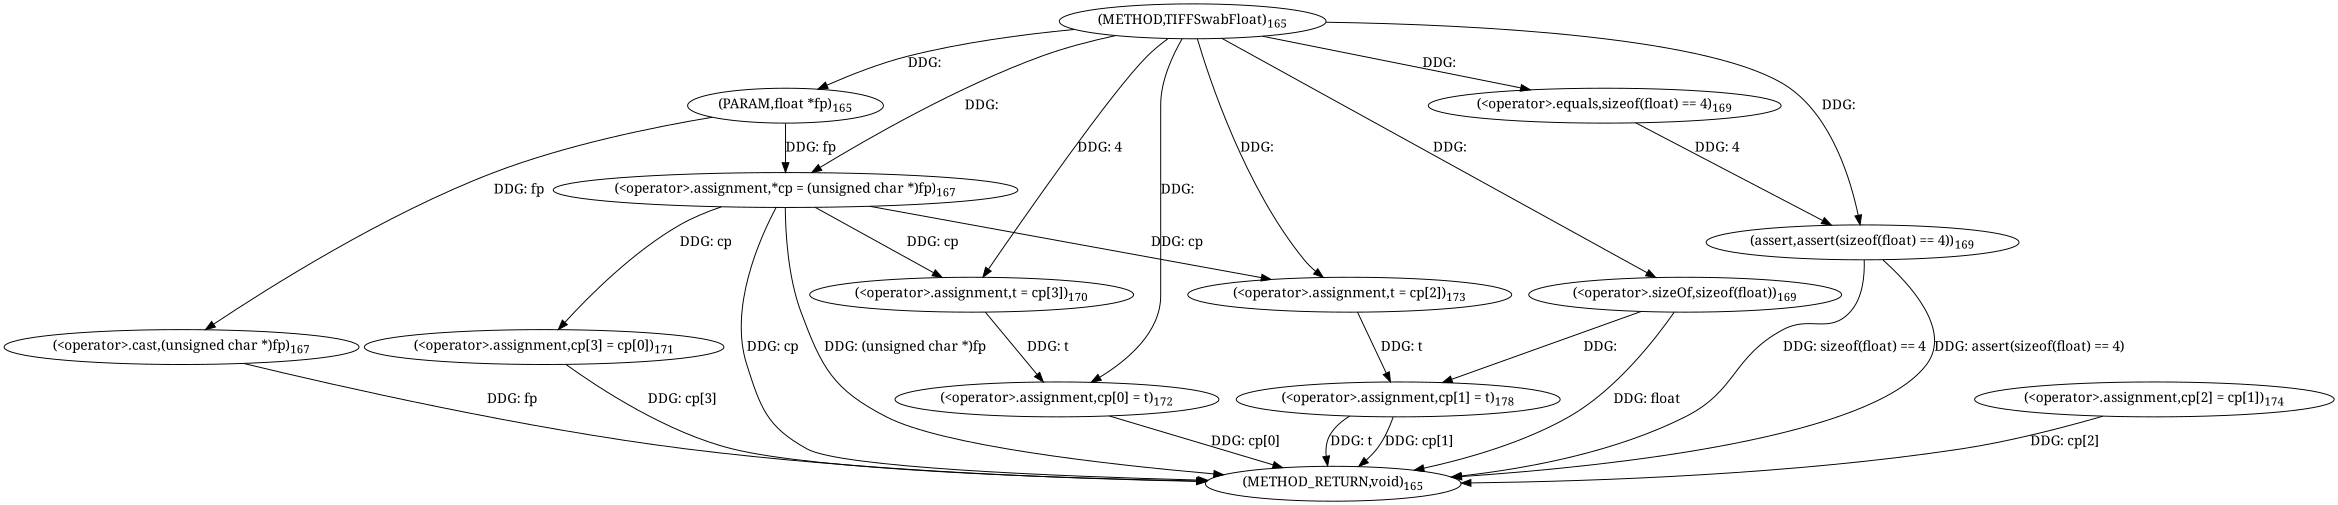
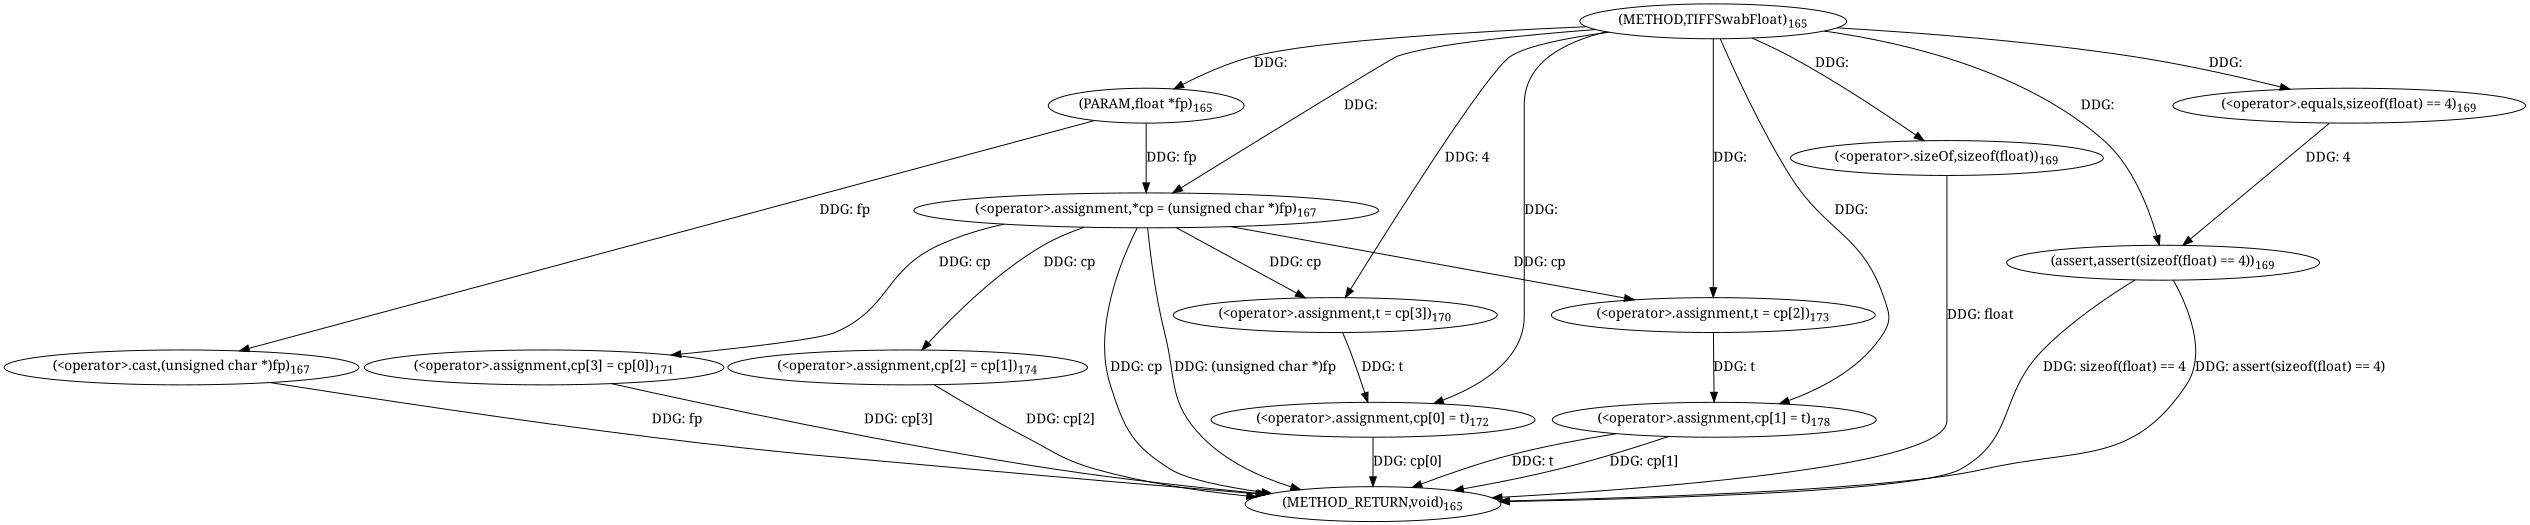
edge "(<operator>.assignment,*cp = (unsigned char *)fp)" -> "(<operator>.assignment,cp[2] = cp[1])": added, label "DDG: cp"
edge "(<operator>.sizeOf,sizeof(float))" -> "(<operator>.assignment,cp[1] = t)": now "(METHOD,TIFFSwabFloat)" -> "(<operator>.assignment,cp[1] = t)"
